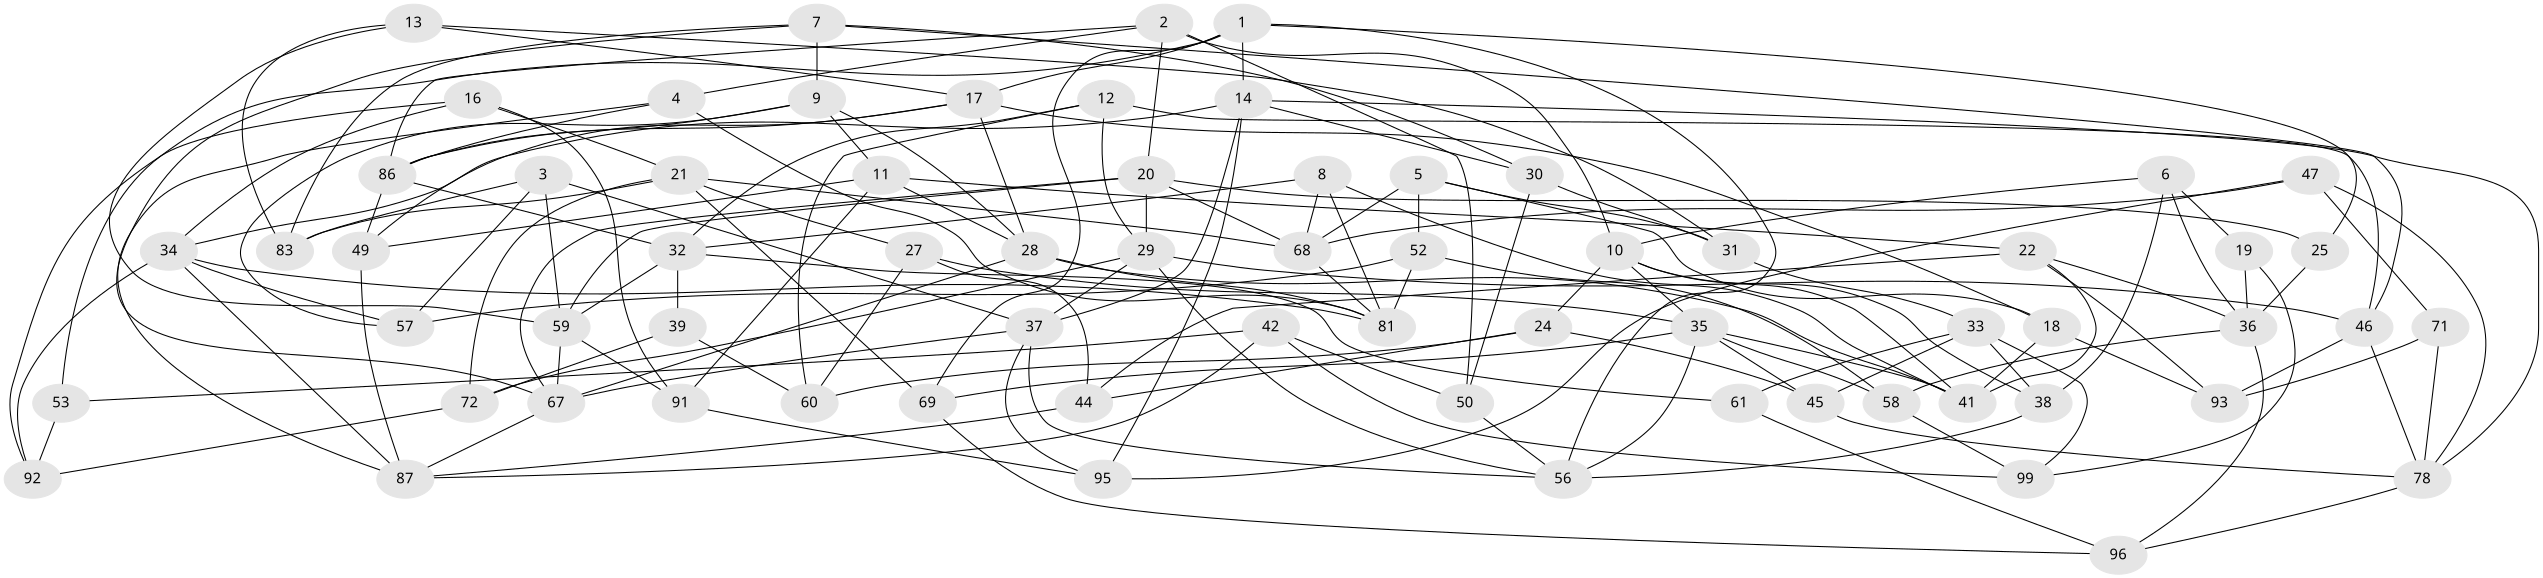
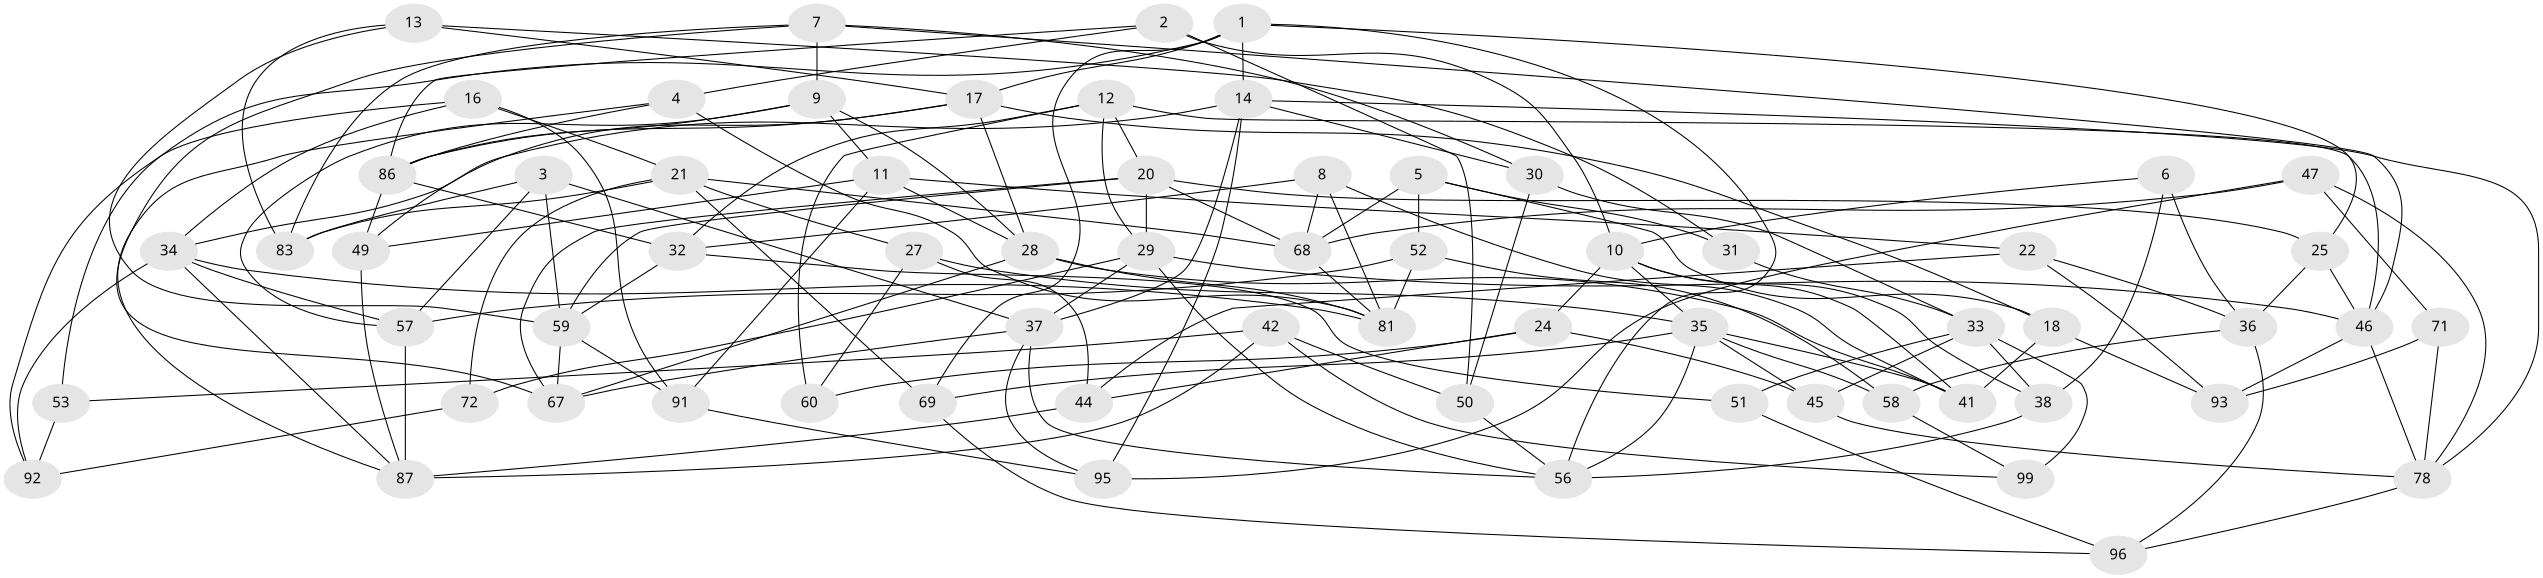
edge "2" -- "20": now "12" -- "20"
edge "30" -- "31": now "30" -- "33"
node "19": removed
edge "25" -- "46": added
node "39": removed
edge "22" -- "41": removed
node "61": label "61" -> "51"
edge "67" -- "87": now "57" -- "87"
